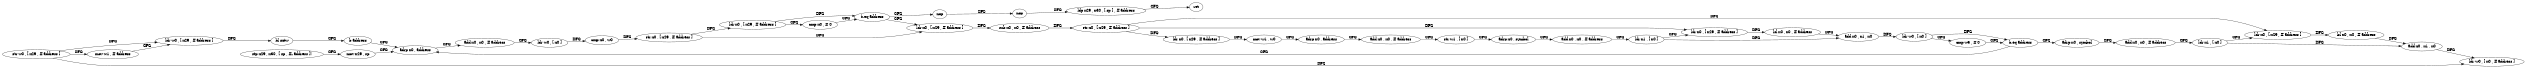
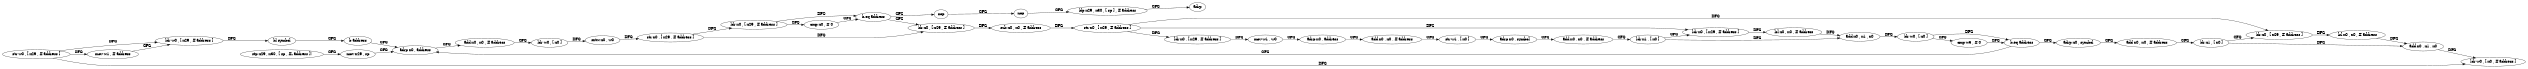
node "ret": label "ret" -> "adrp"
node "cmp x0 , w0": label "cmp x0 , w0" -> "sxtw x0 , w0"
node "bl sxtw": label "bl sxtw" -> "bl symbol"
